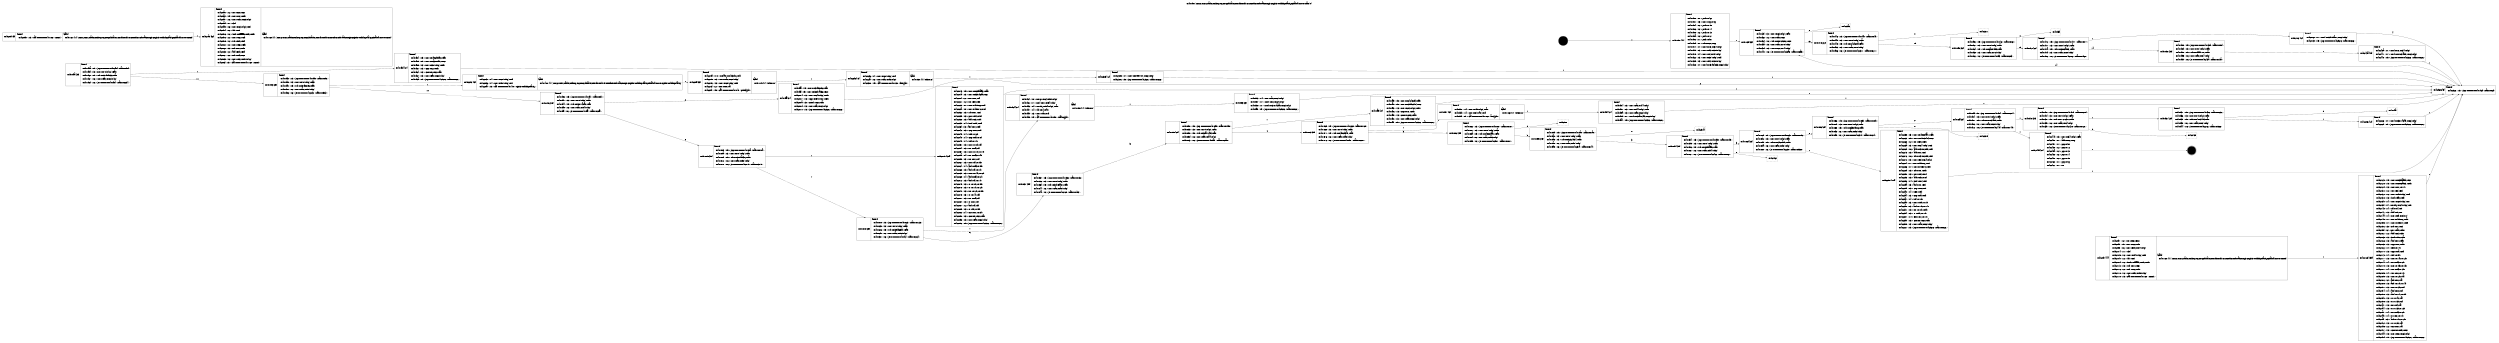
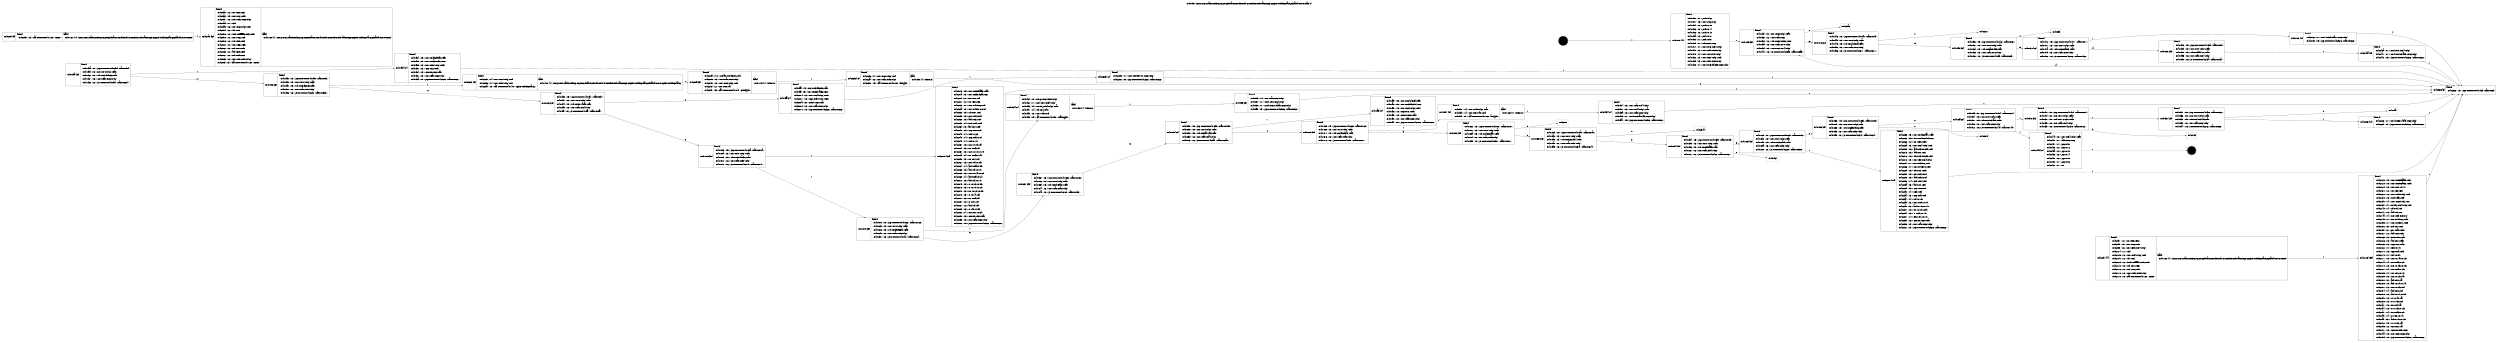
edge "0x401fa9 [27]" -> "0x402526 [5]": removed, label "1"
